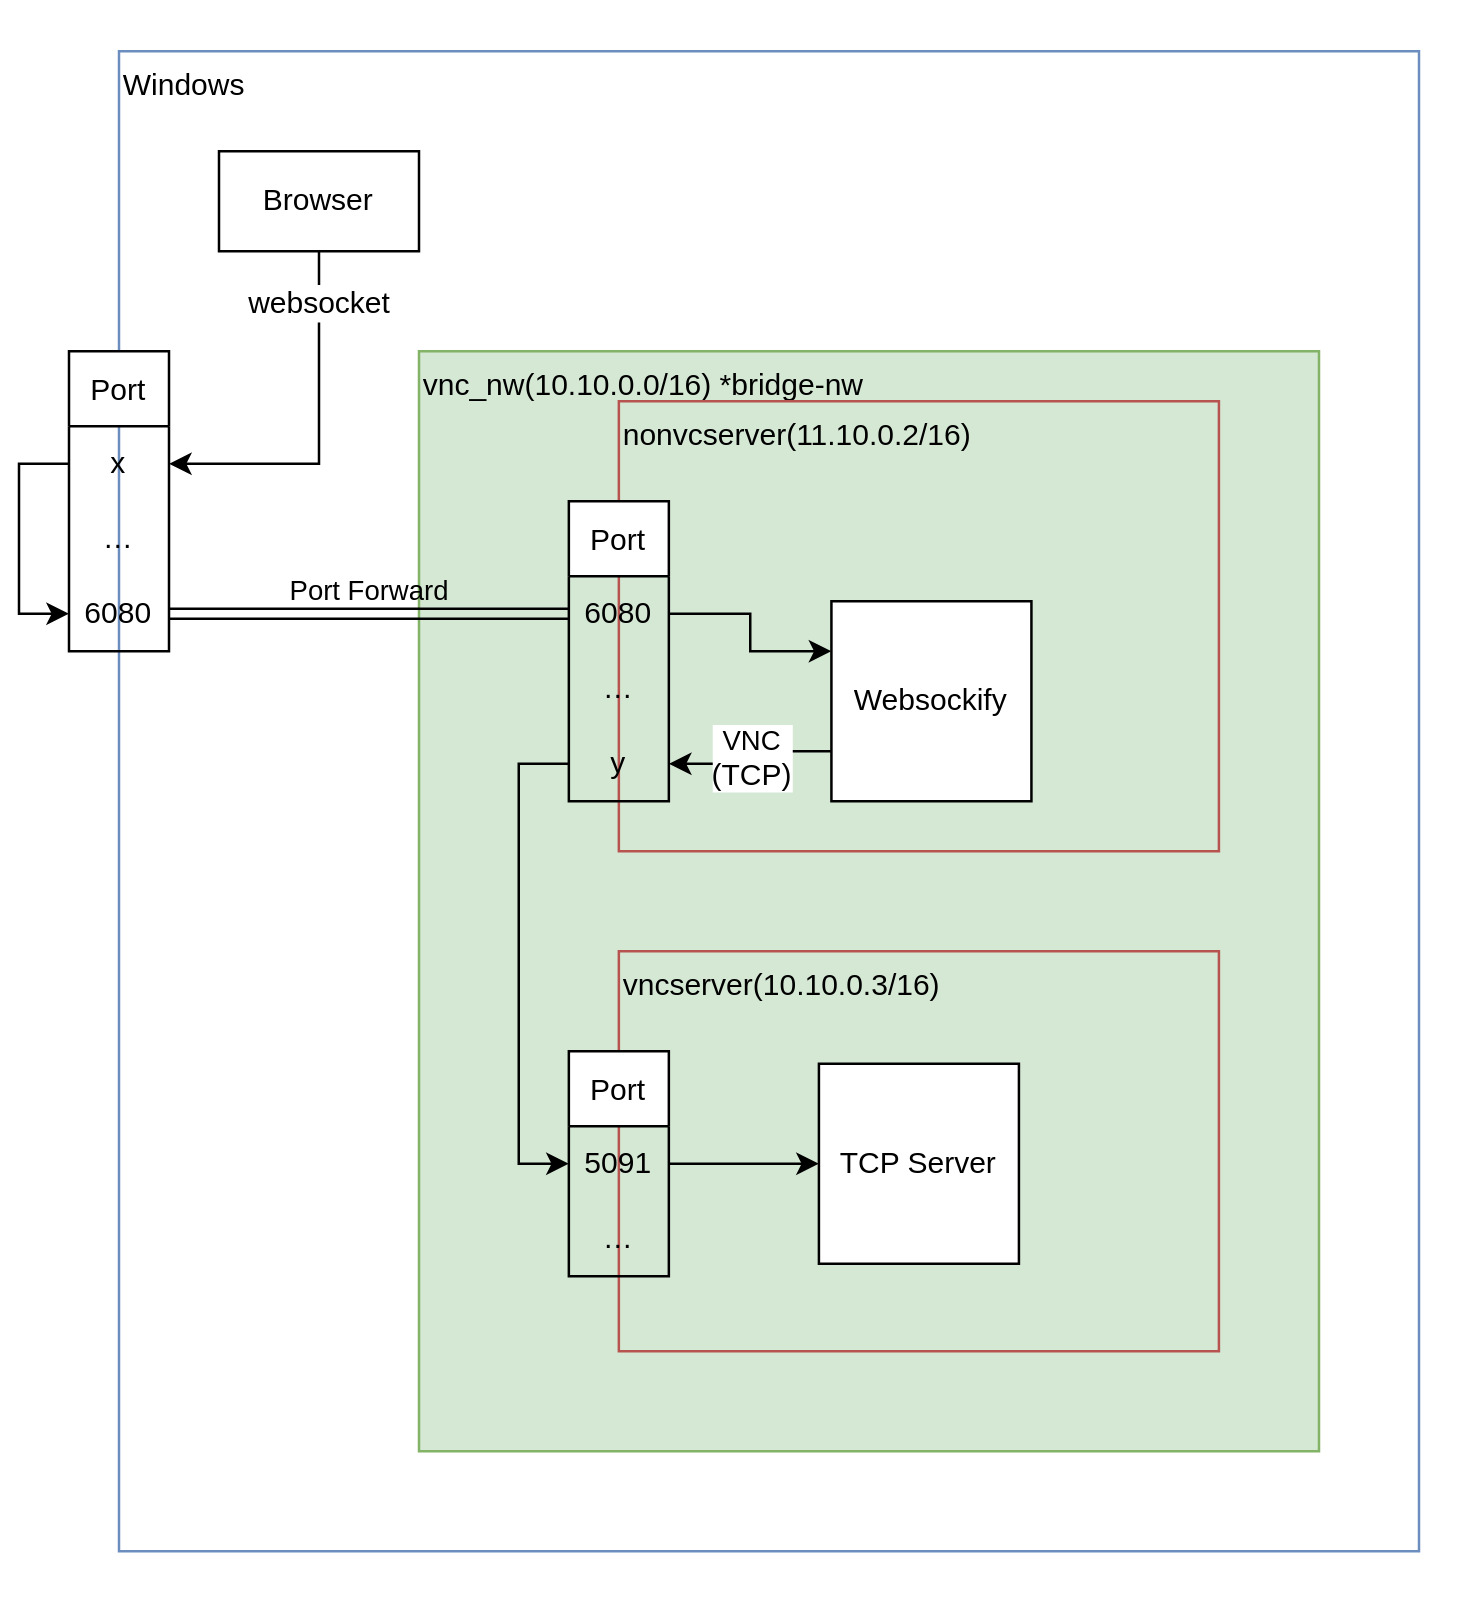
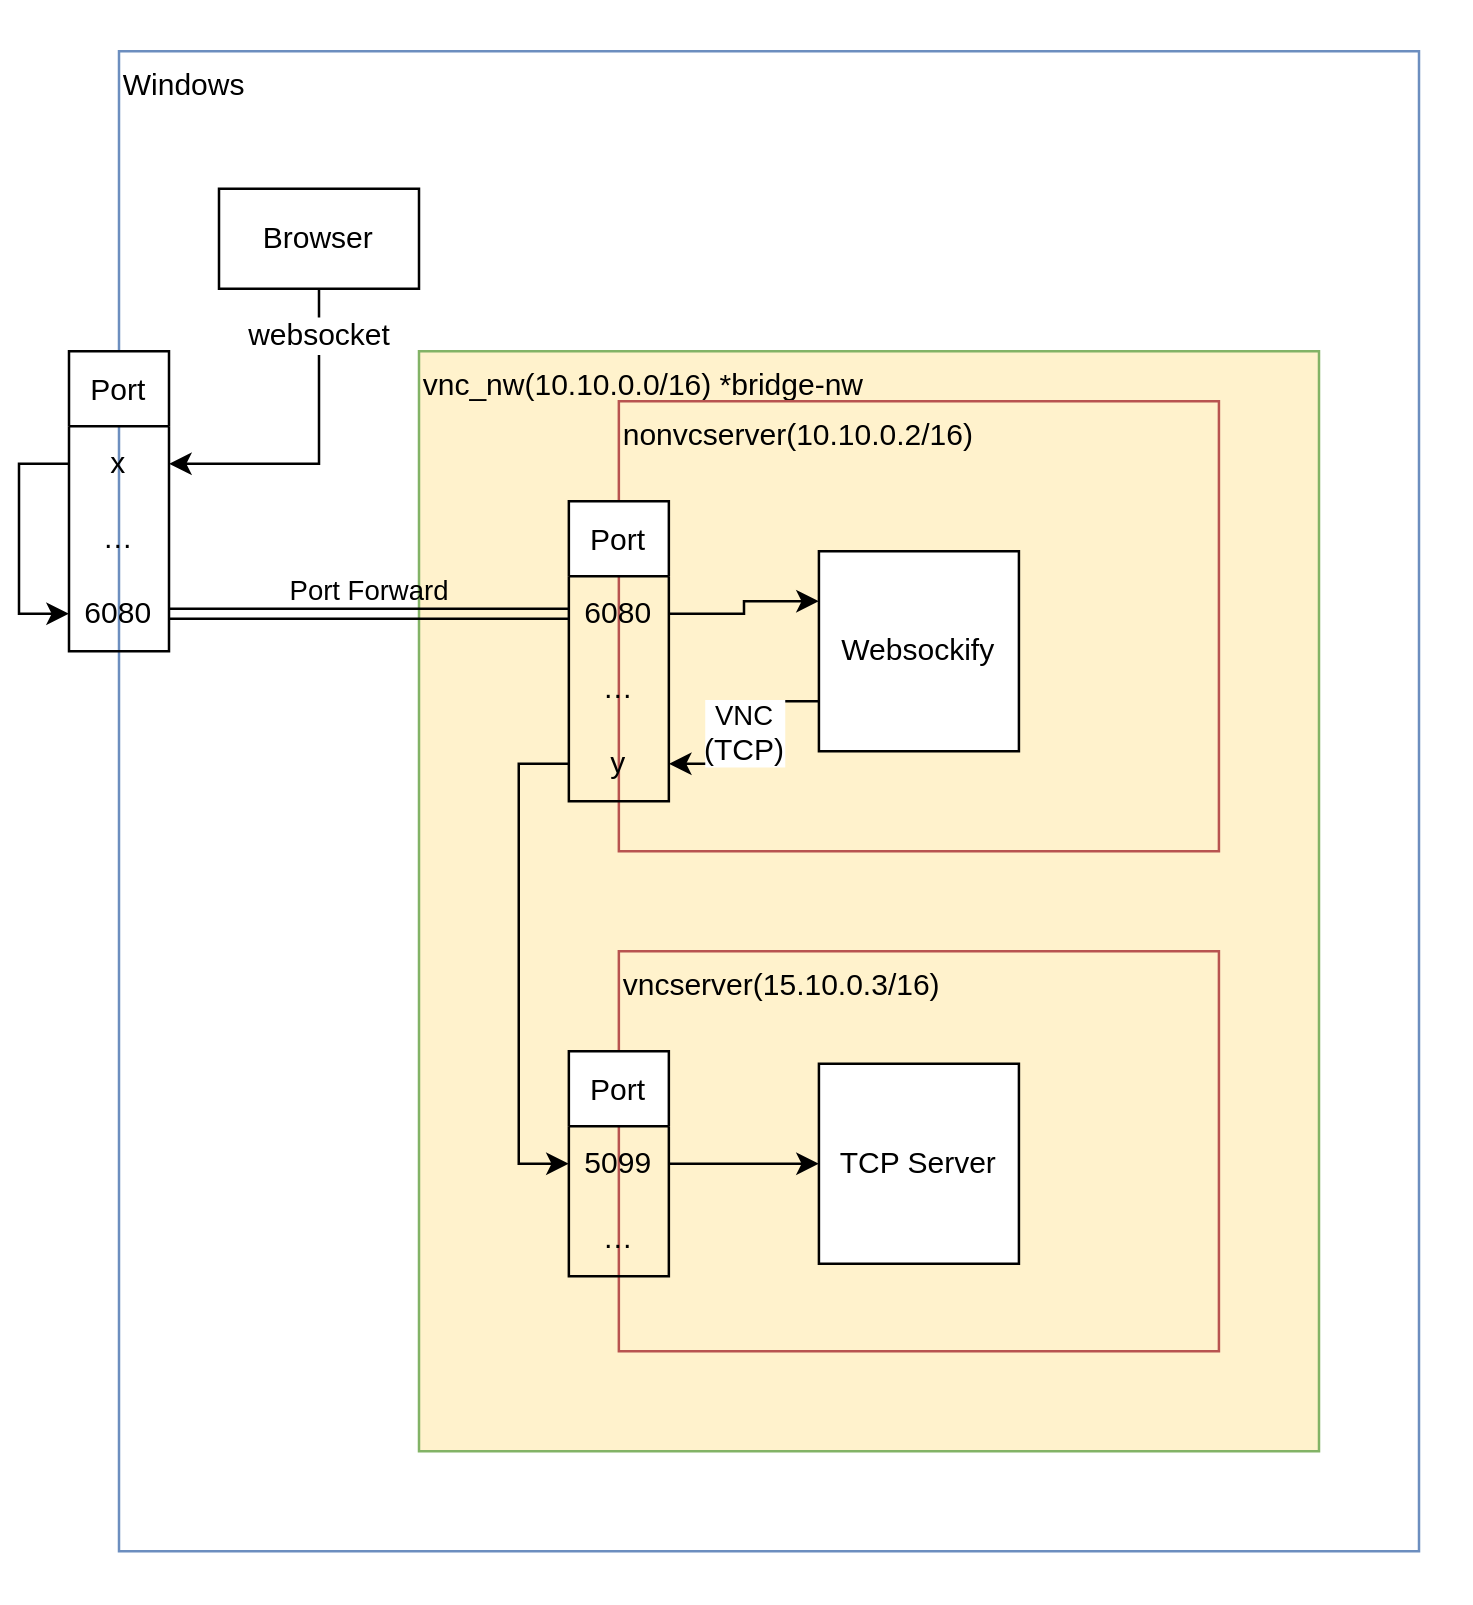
node "Browser": moved (319, 201) -> (319, 239)
node "nonvcserver(11.10.0.2/16)": label "nonvcserver(11.10.0.2/16)" -> "nonvcserver(10.10.0.2/16)"
node "Websockify": moved (931, 701) -> (919, 651)
node "vnc_nw(10.10.0.0/16) *bridge-nw": fillcolor #d5e8d4 -> #fff2cc
node "vncserver(10.10.0.3/16)": label "vncserver(10.10.0.3/16)" -> "vncserver(15.10.0.3/16)"
node "5091": label "5091" -> "5099"
